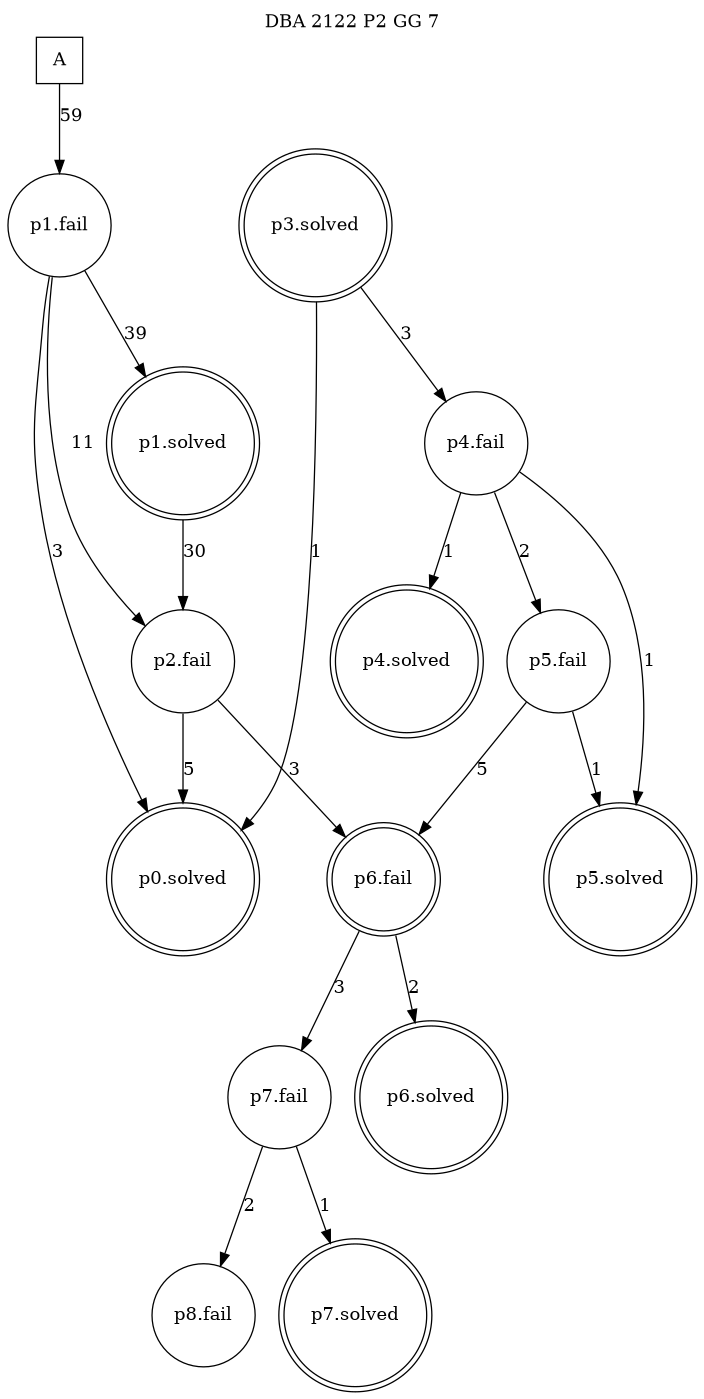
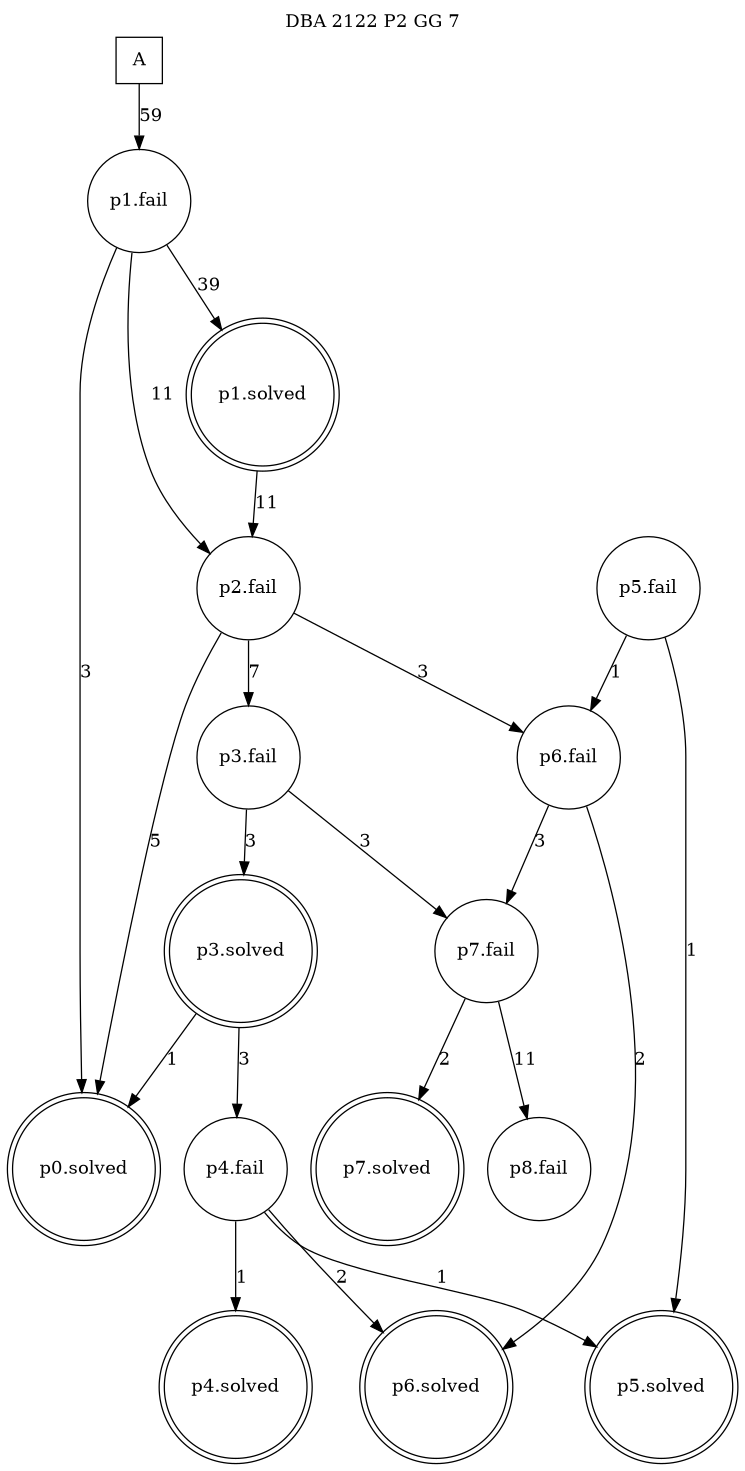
edge "p4.fail" -> "p5.fail": now "p4.fail" -> "p6.solved"
edge "p1.solved" -> "p2.fail": label "30" -> "11"
node "p3.fail": added
edge "p5.fail" -> "p6.fail": label "5" -> "1"
node "p6.fail": shape doublecircle -> circle
edge "p7.fail" -> "p8.fail": label "2" -> "11"
edge "p7.fail" -> "p7.solved": label "1" -> "2"
